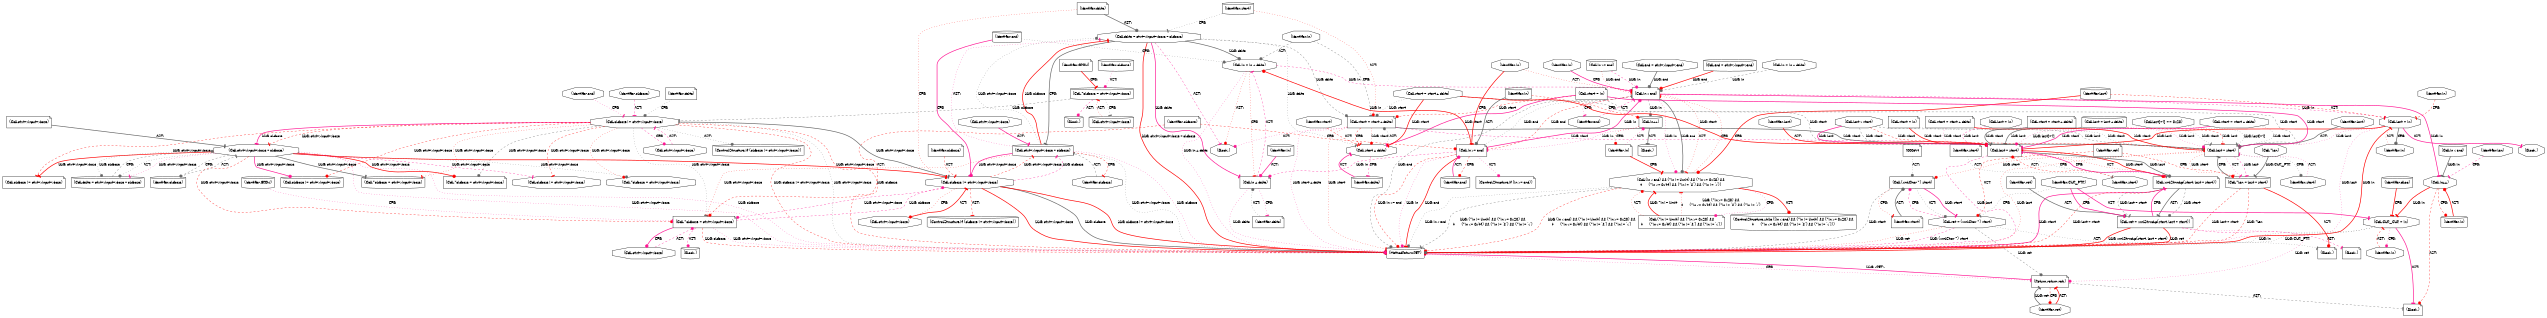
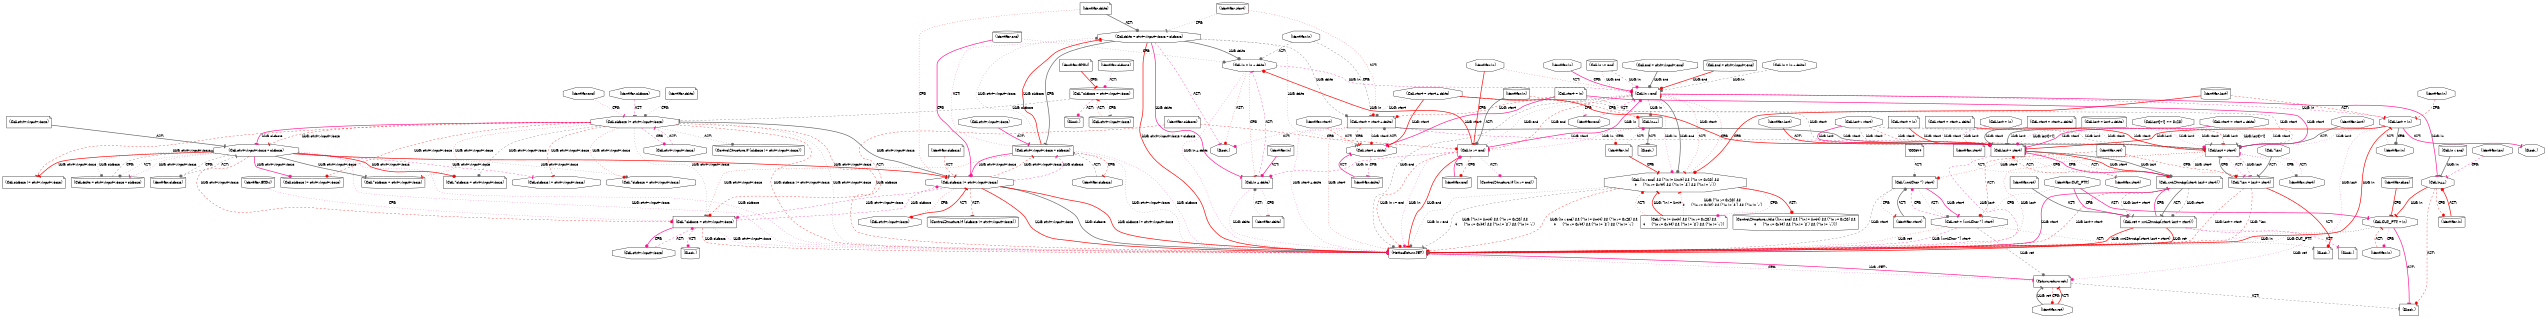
edge "(Call,*len)" -> "(Call,*len = last - start)": label "DDG: CUR_PTR" -> "AST: "
node "(Call,CUR_CUR = in)": label "(Call,CUR_CUR = in)" -> "(Call,CUR_PTR = in)"
